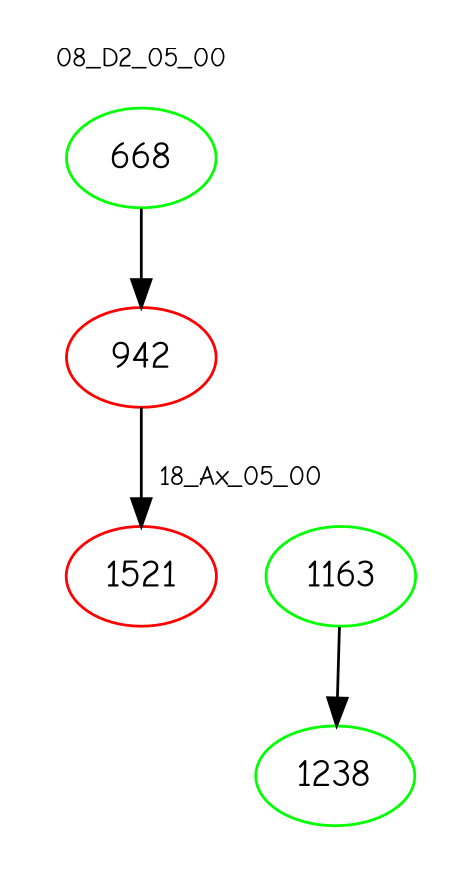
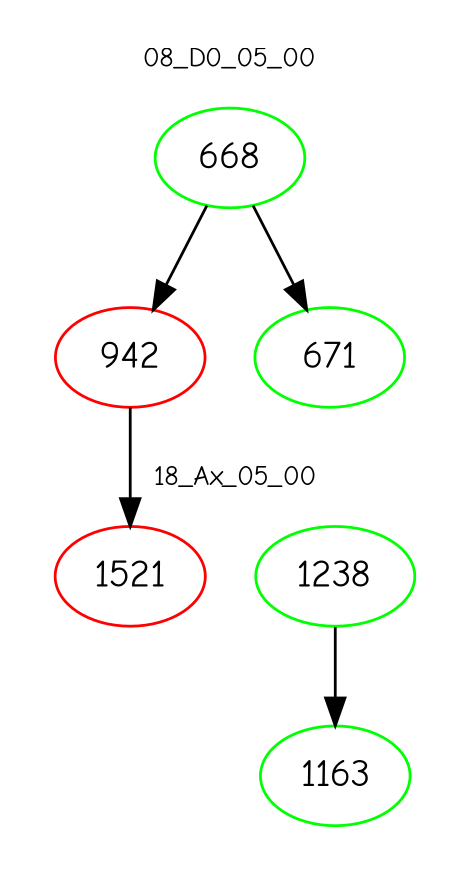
cluster "08_D2_05_00": label "08_D2_05_00" -> "08_D0_05_00"
node "671": added
edge "1163" -> "1238": reversed
